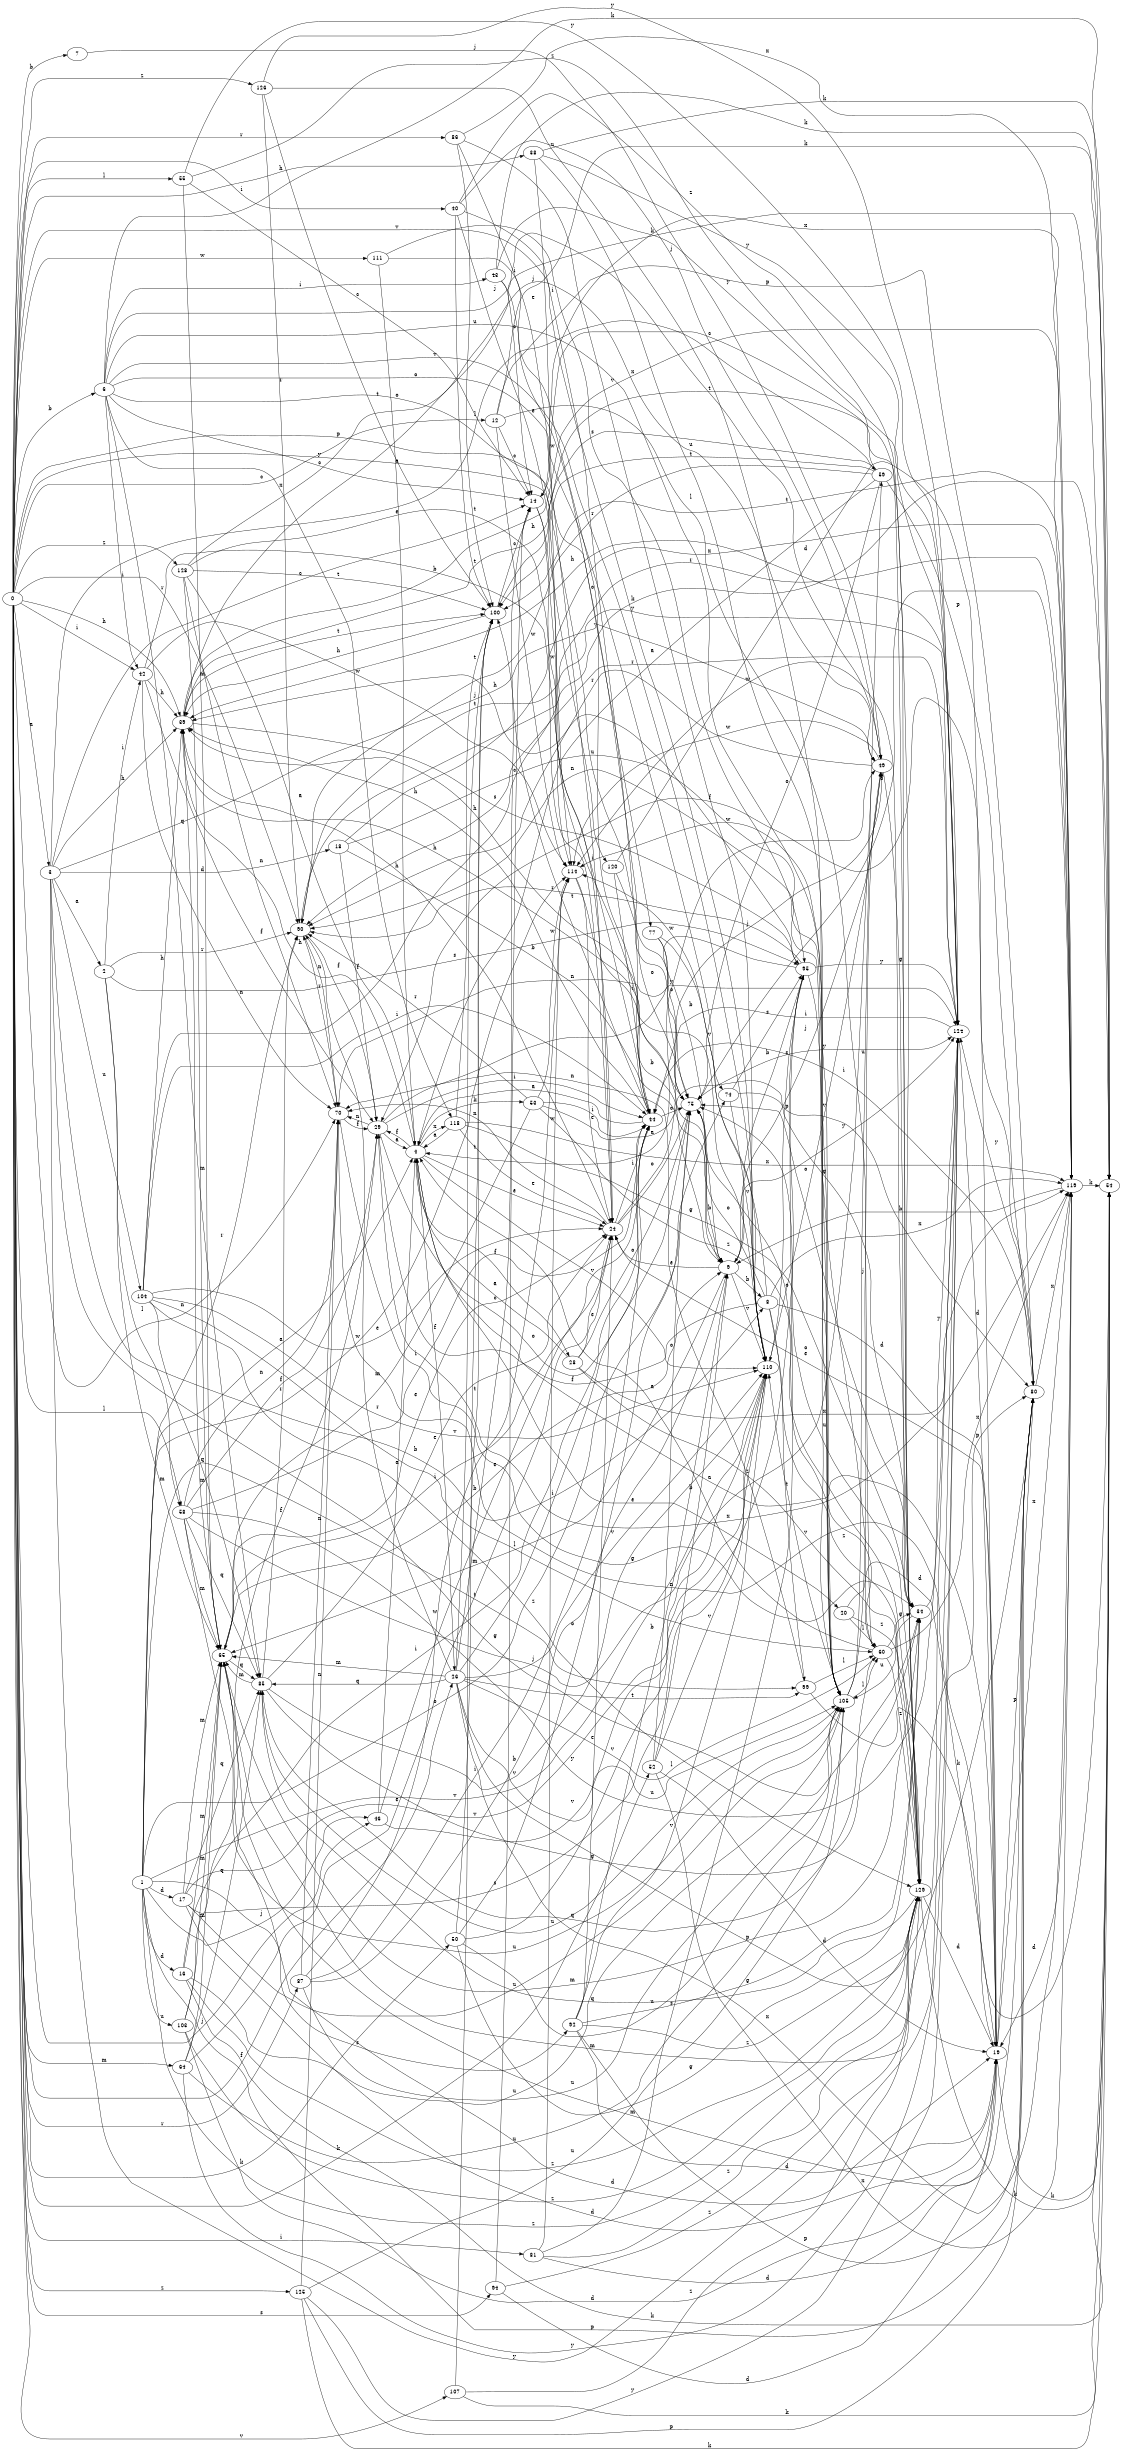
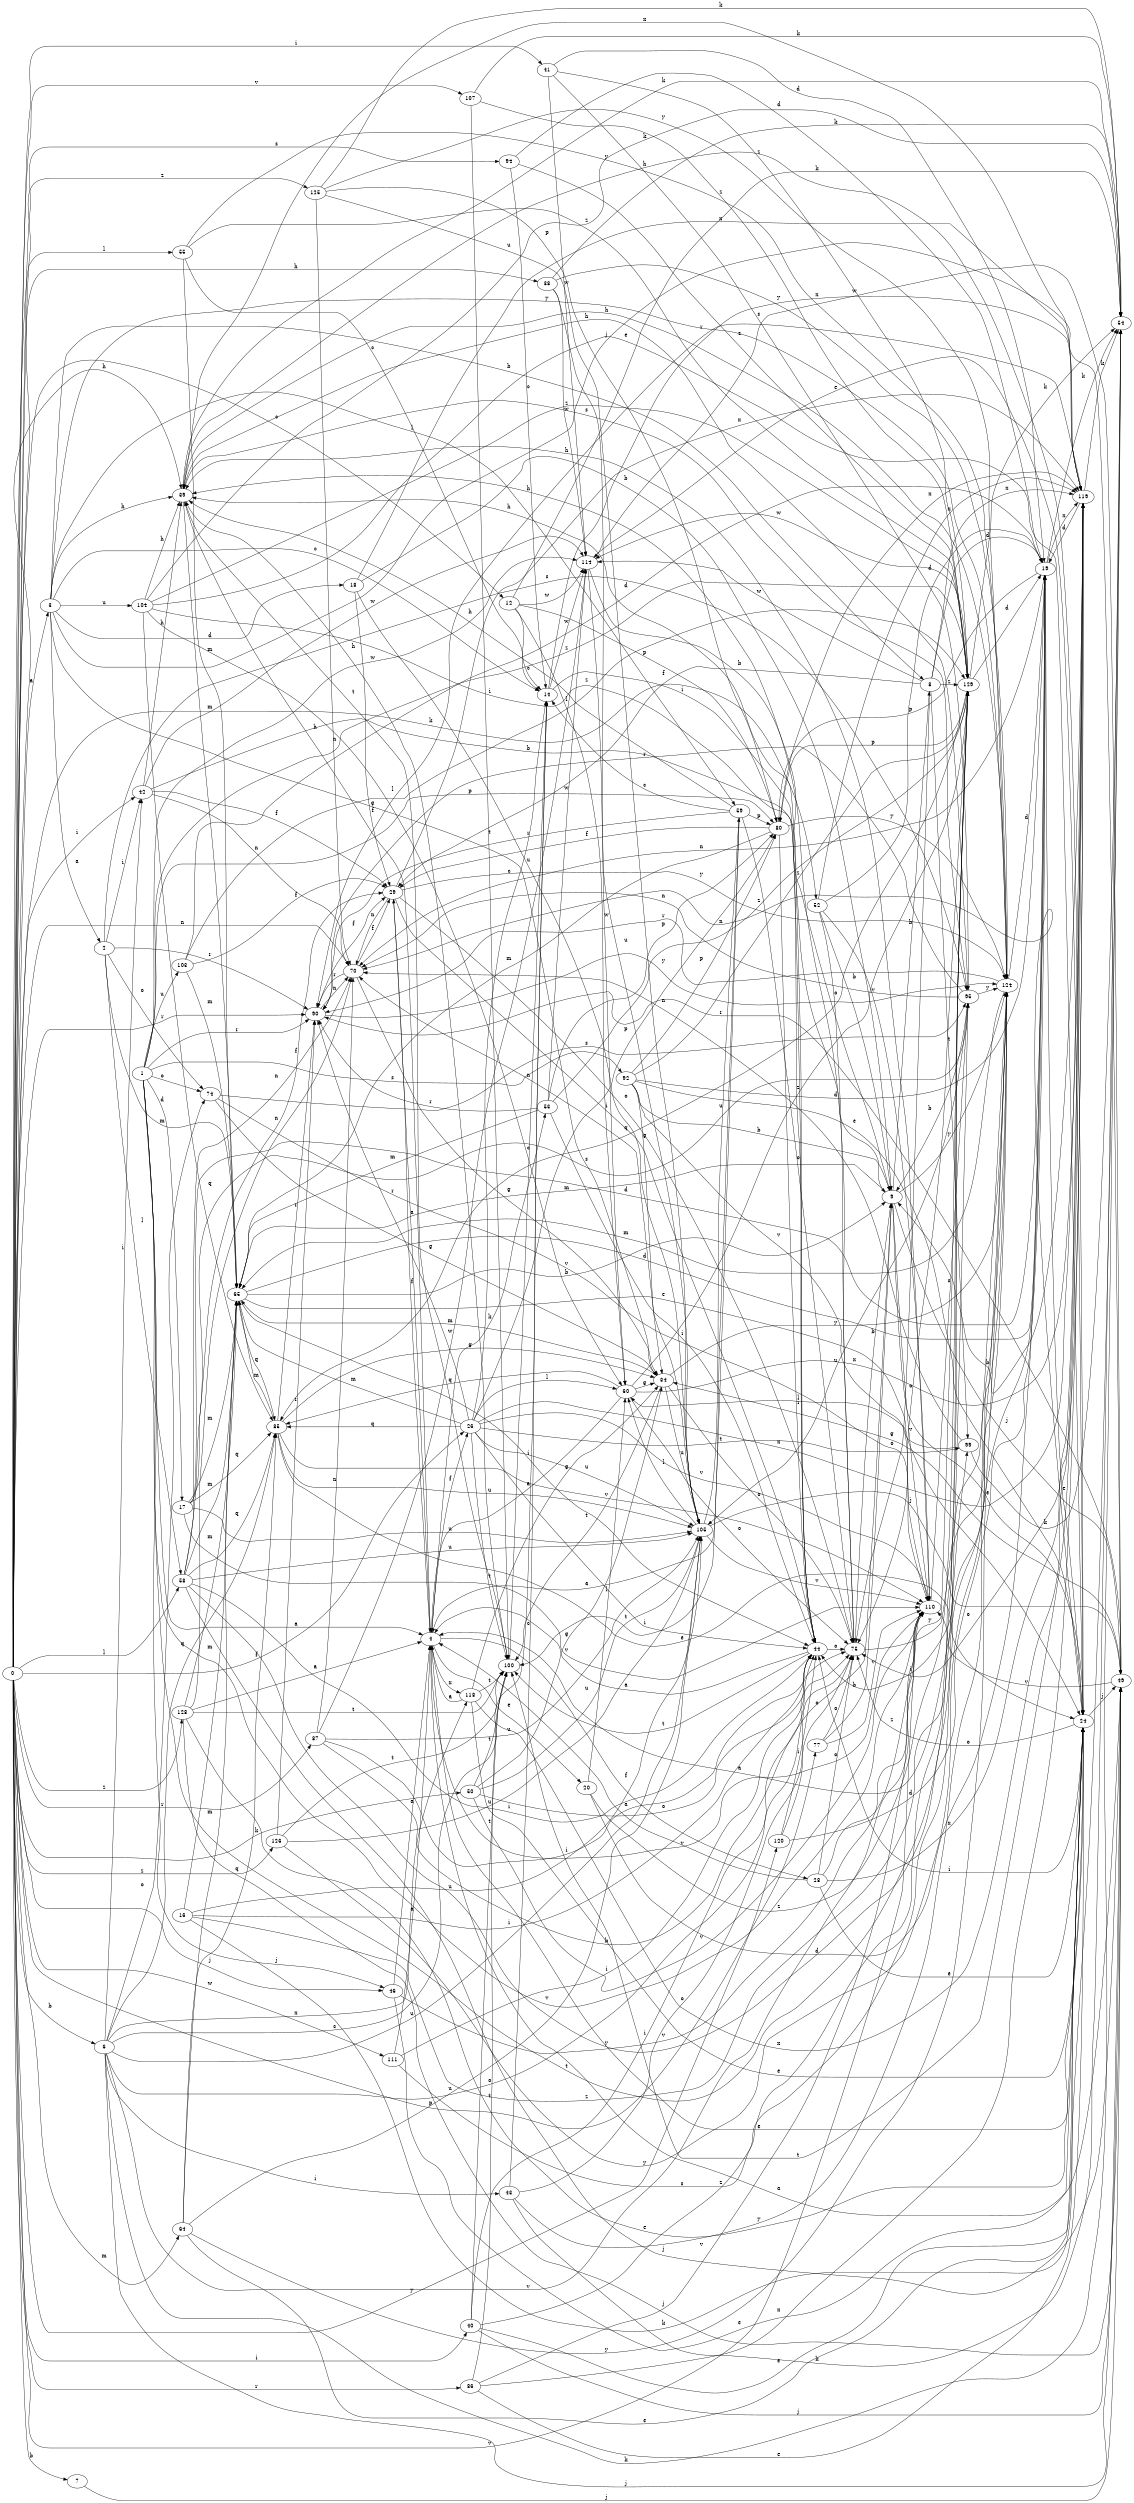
edge "105" -> "90": now "105" -> "70"
edge "2" -> "74": added, label "o"
edge "60" -> "114": reversed
edge "104" -> "110": removed, label "v"
edge "1" -> "16": removed, label "d"
node "81": label "81" -> "41"
